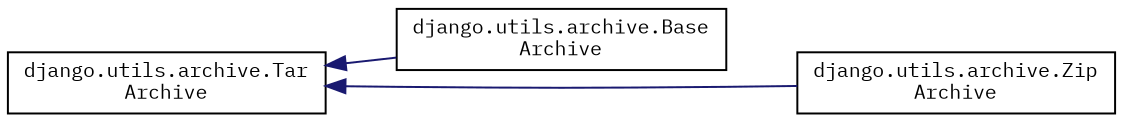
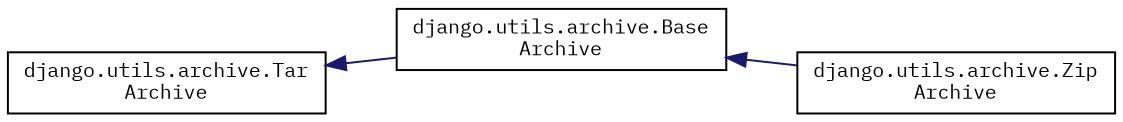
edge "django.utils.archive.Zip Archive" -> "django.utils.archive.Tar Archive": now "django.utils.archive.Zip Archive" -> "django.utils.archive.Base Archive"
